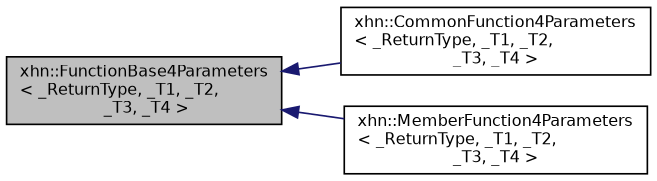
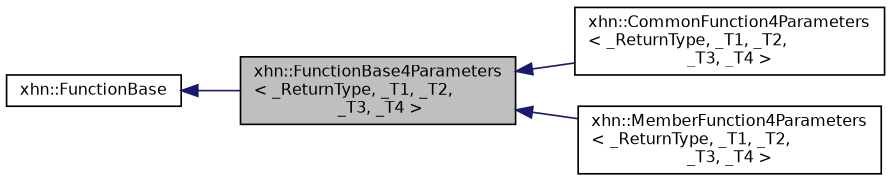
node "xhn::FunctionBase": added
